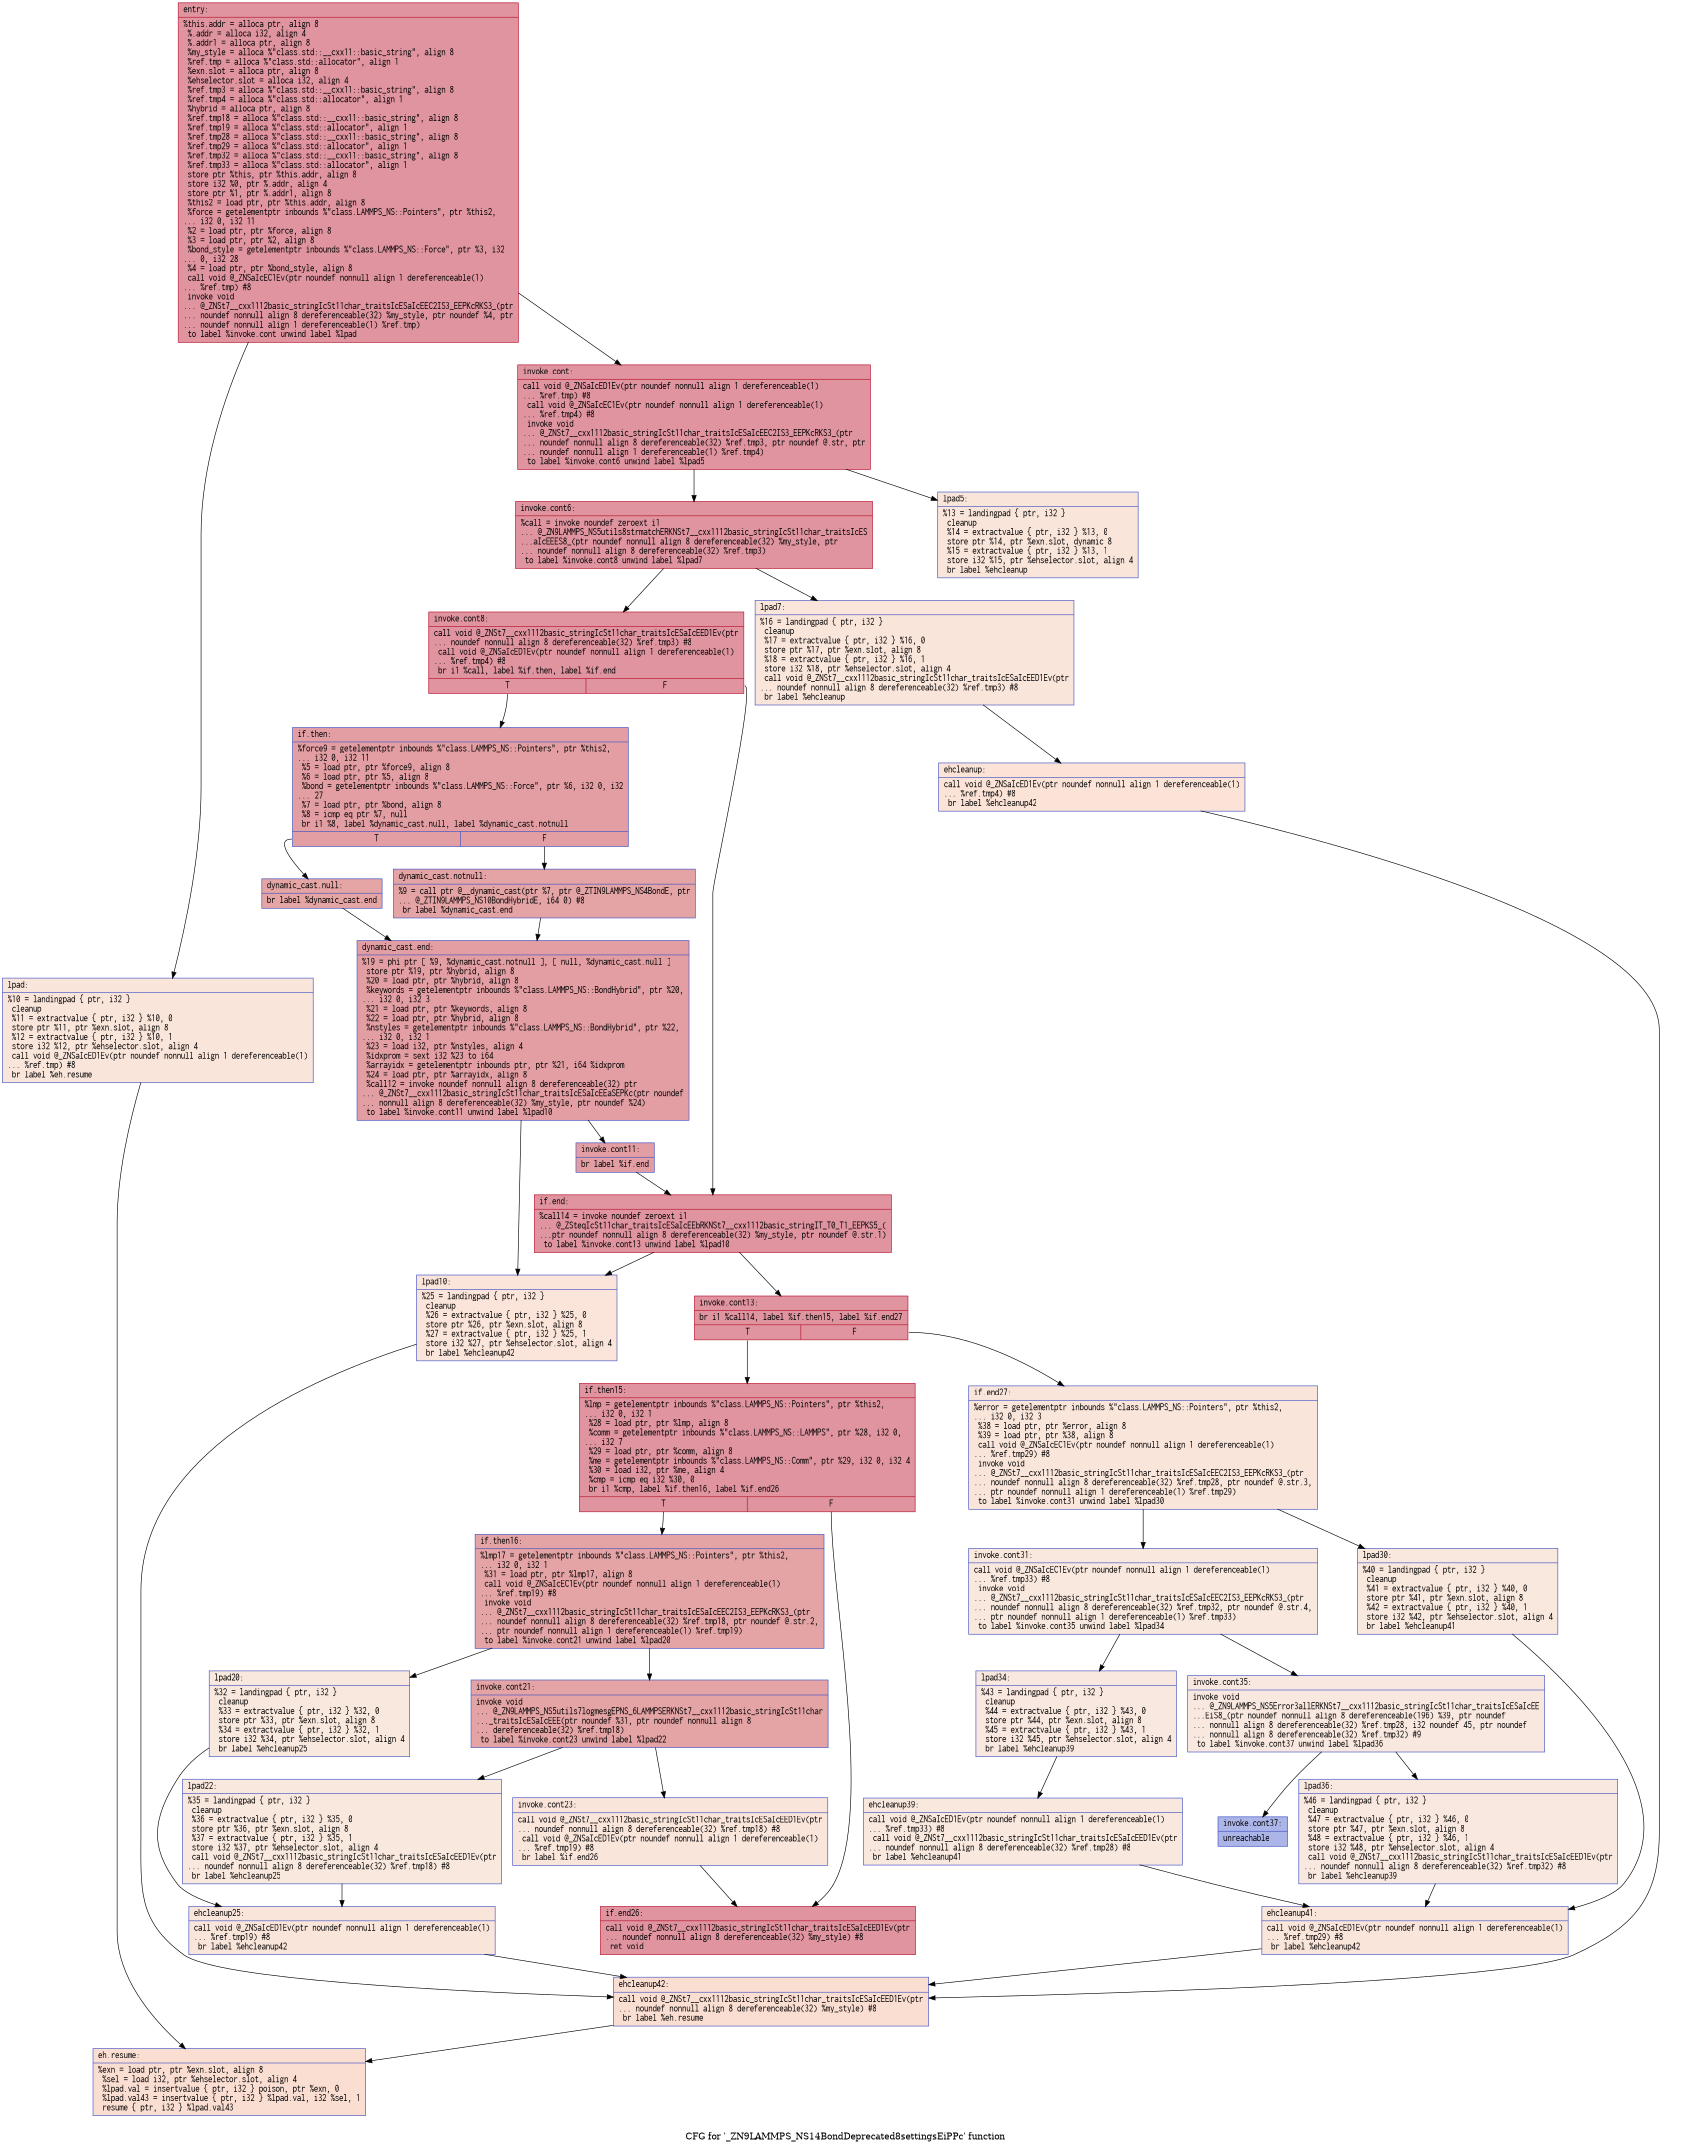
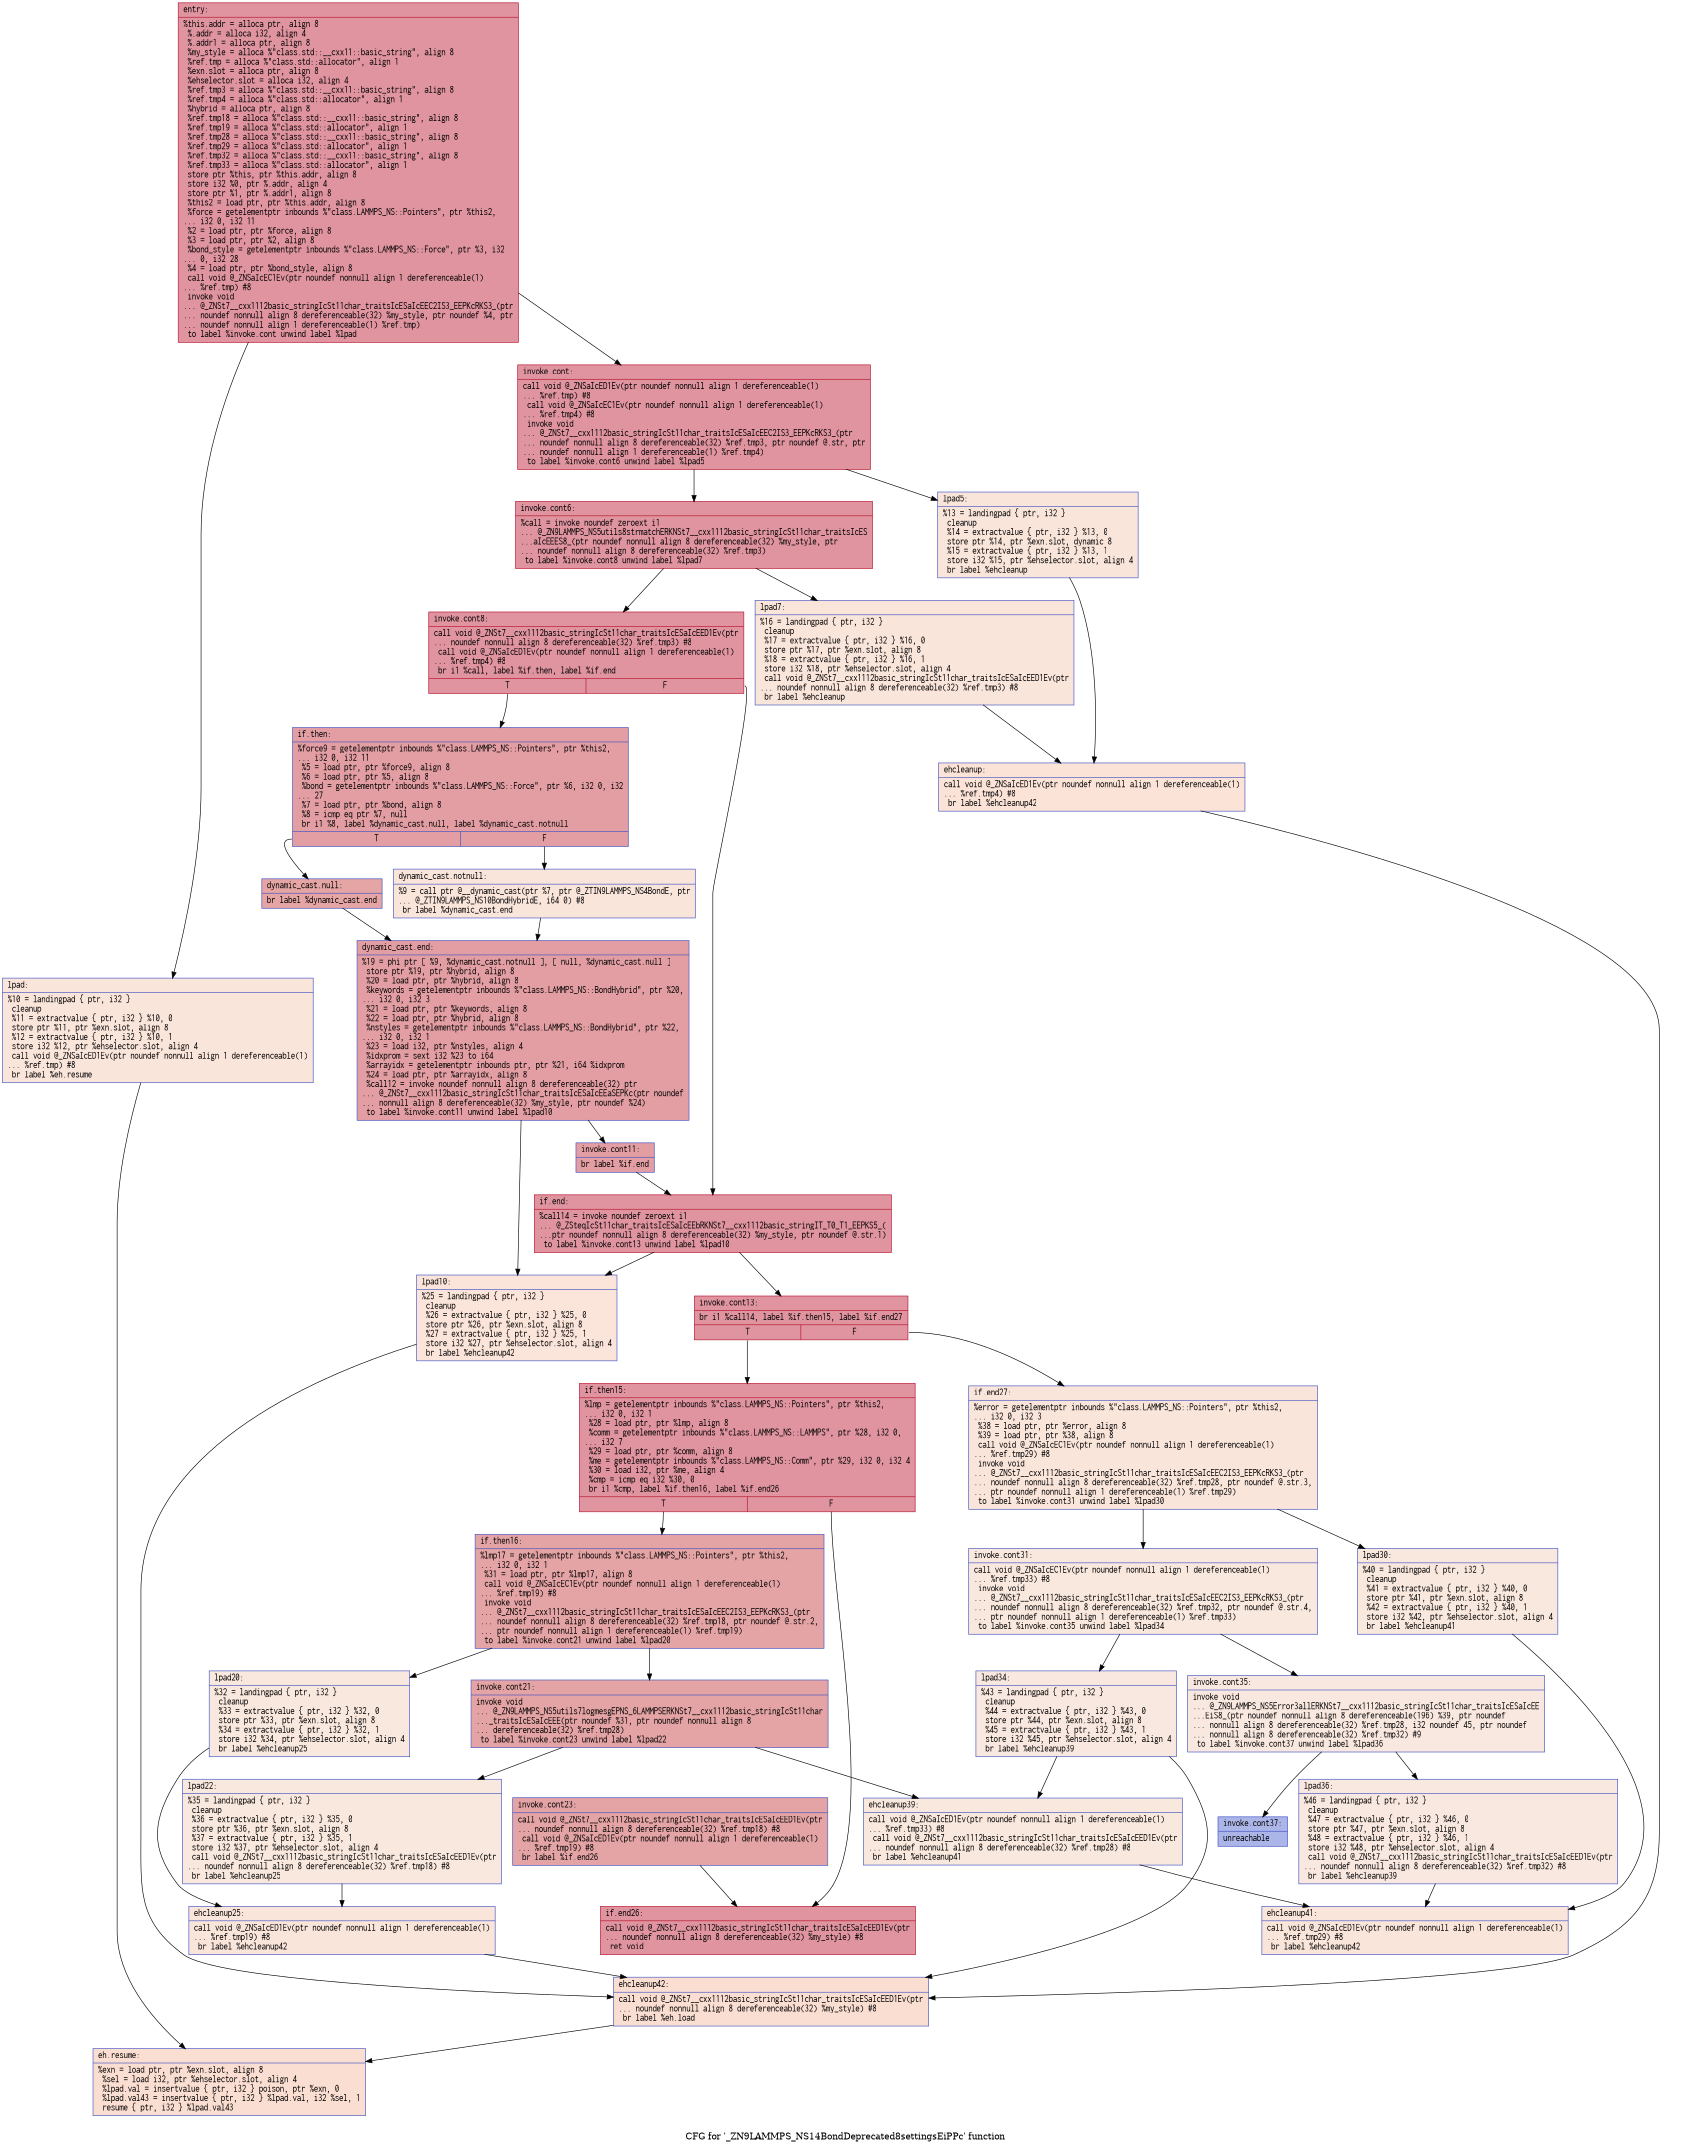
edge "lpad5:" -> "ehcleanup:": added
node "dynamic_cast.notnull:": fillcolor #c32e3170 -> #f4c5ad70
node "invoke.cont21:": text "... dereferenceable(32) %ref.tmp18)" -> "... dereferenceable(32) %ref.tmp28)"
edge "invoke.cont21:" -> "invoke.cont23:": now "invoke.cont21:" -> "ehcleanup39:"
node "invoke.cont23:": fillcolor #f4c5ad70 -> #c32e3170
edge "ehcleanup41:" -> "ehcleanup42:": now "lpad34:" -> "ehcleanup42:"
node "ehcleanup42:": text "br label %eh.resume" -> "br label %eh.load"
